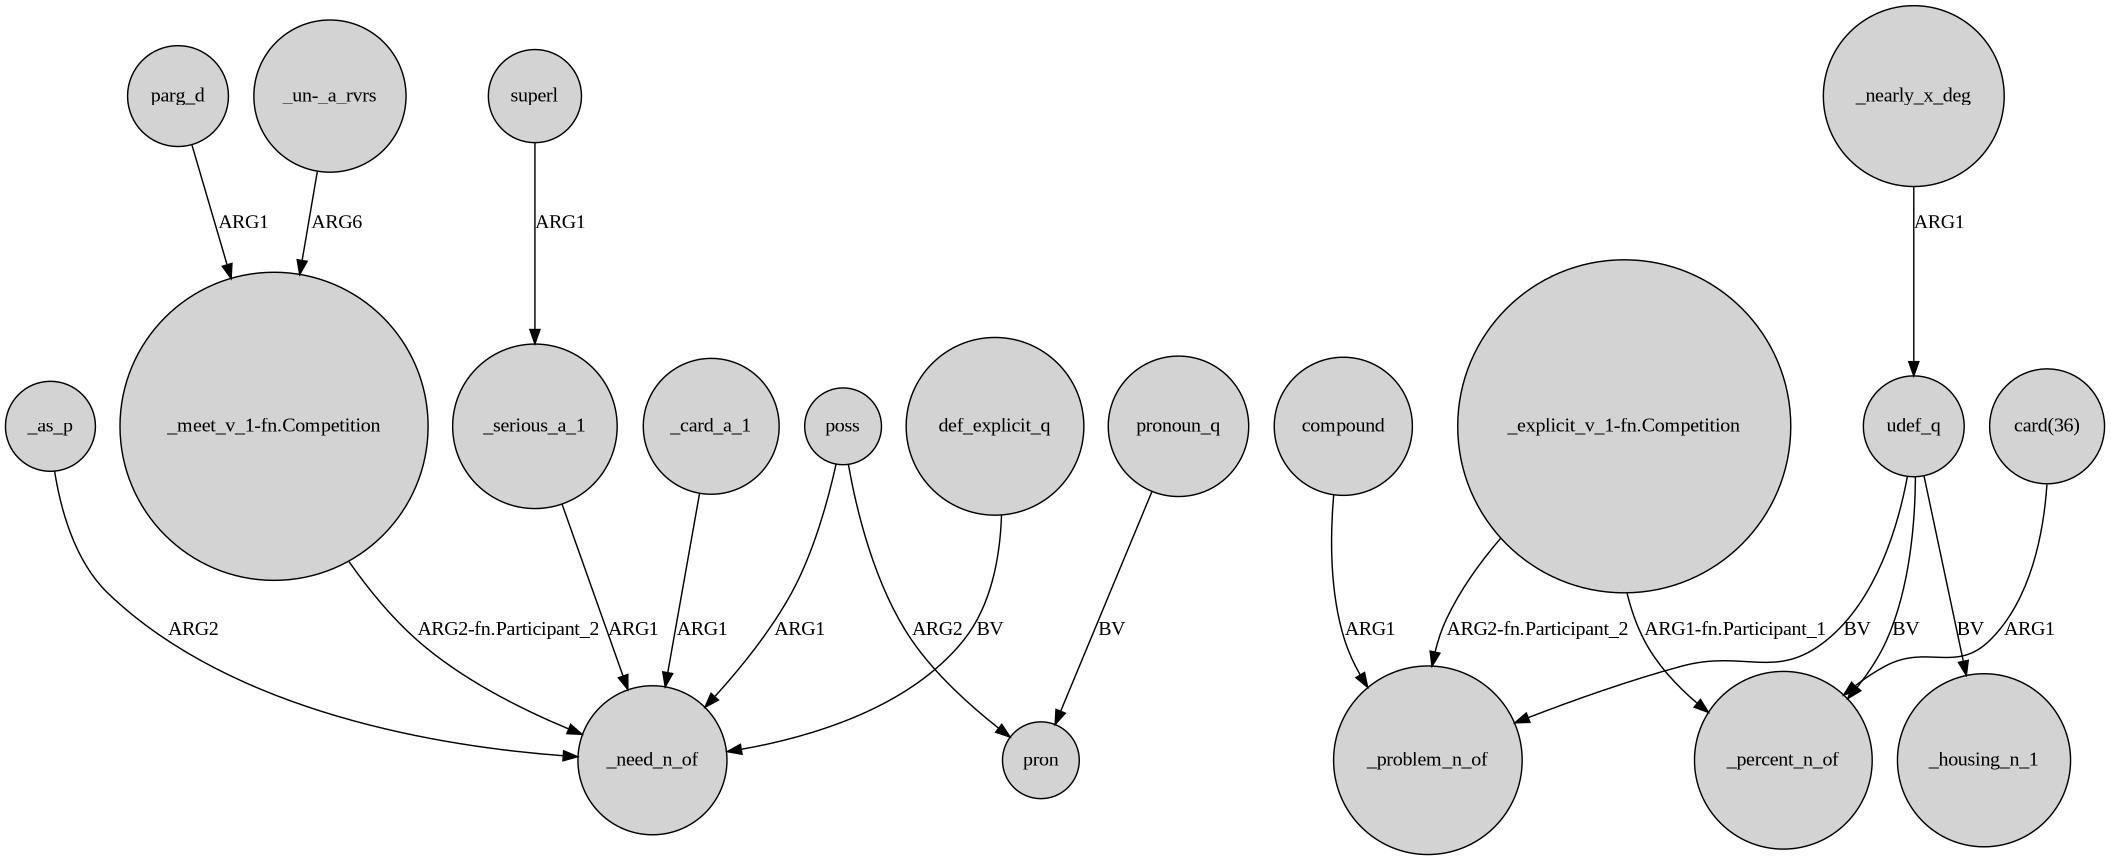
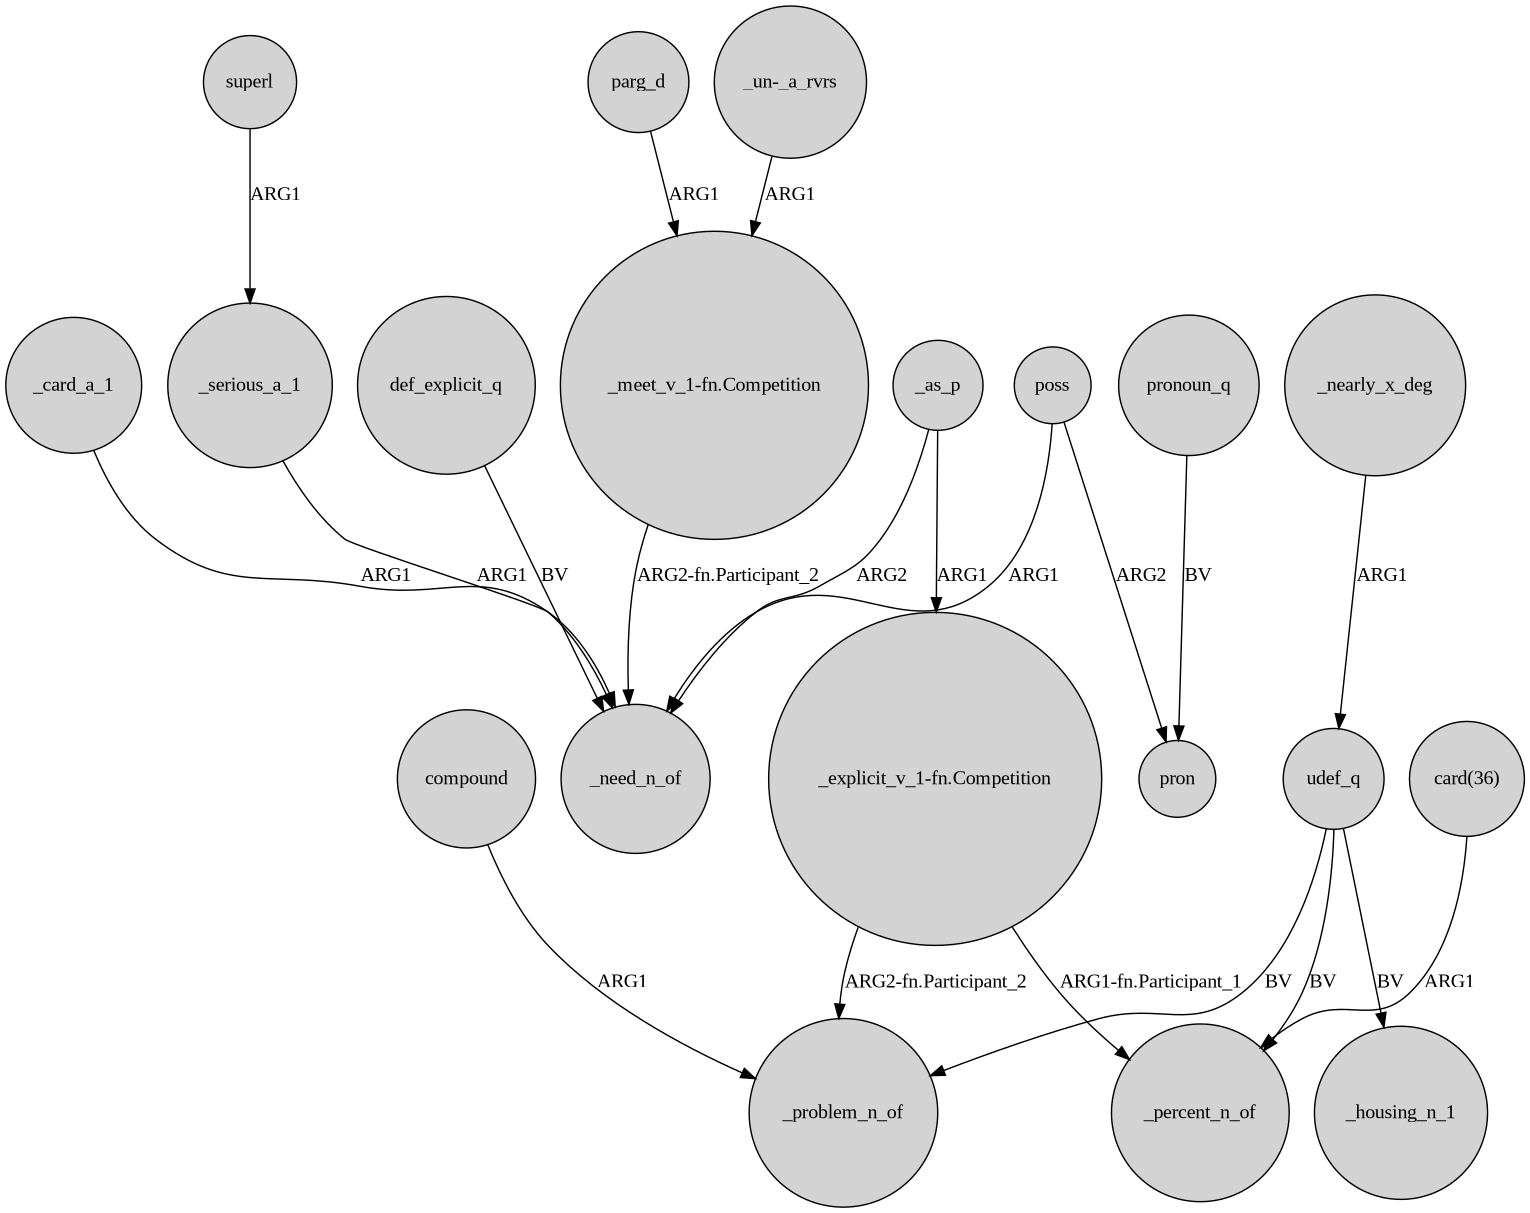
edge "_un-_a_rvrs" -> "_meet_v_1-fn.Competition": label "ARG6" -> "ARG1"
edge "_as_p" -> "_explicit_v_1-fn.Competition": added, label "ARG1"
